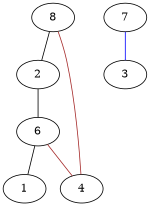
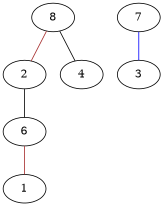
edge "8" -- "2": color black -> brown
edge "8" -- "4": color brown -> black
edge "6" -- "1": color black -> brown
edge "6" -- "4": removed
